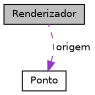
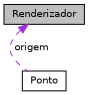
edge "Renderizador" -> "Ponto": reversed
